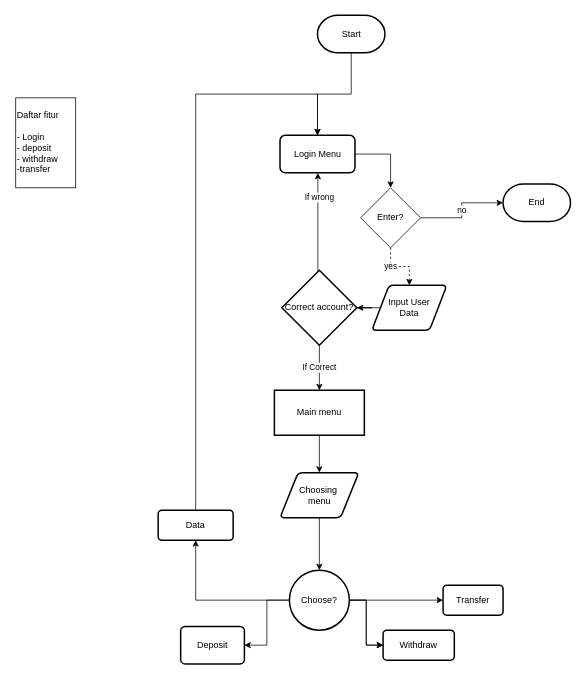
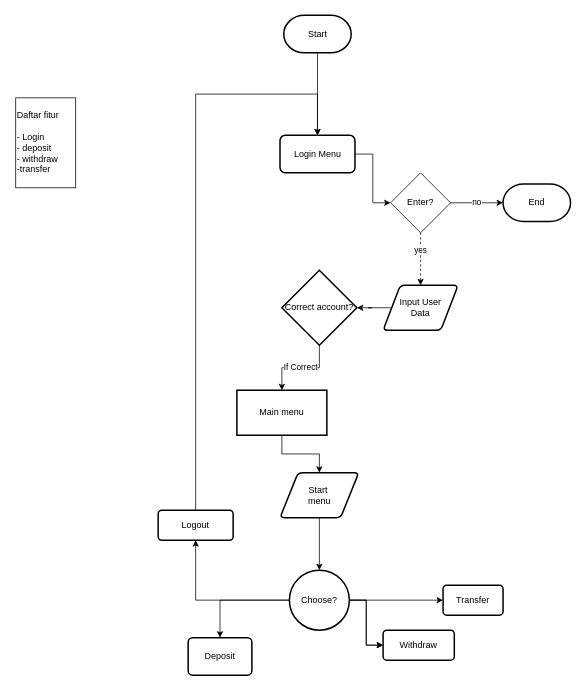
node "Start": moved (351, 34) -> (317, 34)
edge "Correct account?" -> "Login Menu": removed, label "If wrong"
node "Enter?": moved (390, 218) -> (420, 203)
node "Input User Data": moved (409, 308) -> (420, 308)
node "Main menu": moved (319, 413) -> (282, 413)
node "Choosing menu": label "Choosing menu" -> "Start menu"
node "Data": label "Data" -> "Logout"
node "Deposit": moved (212, 645) -> (220, 657)
